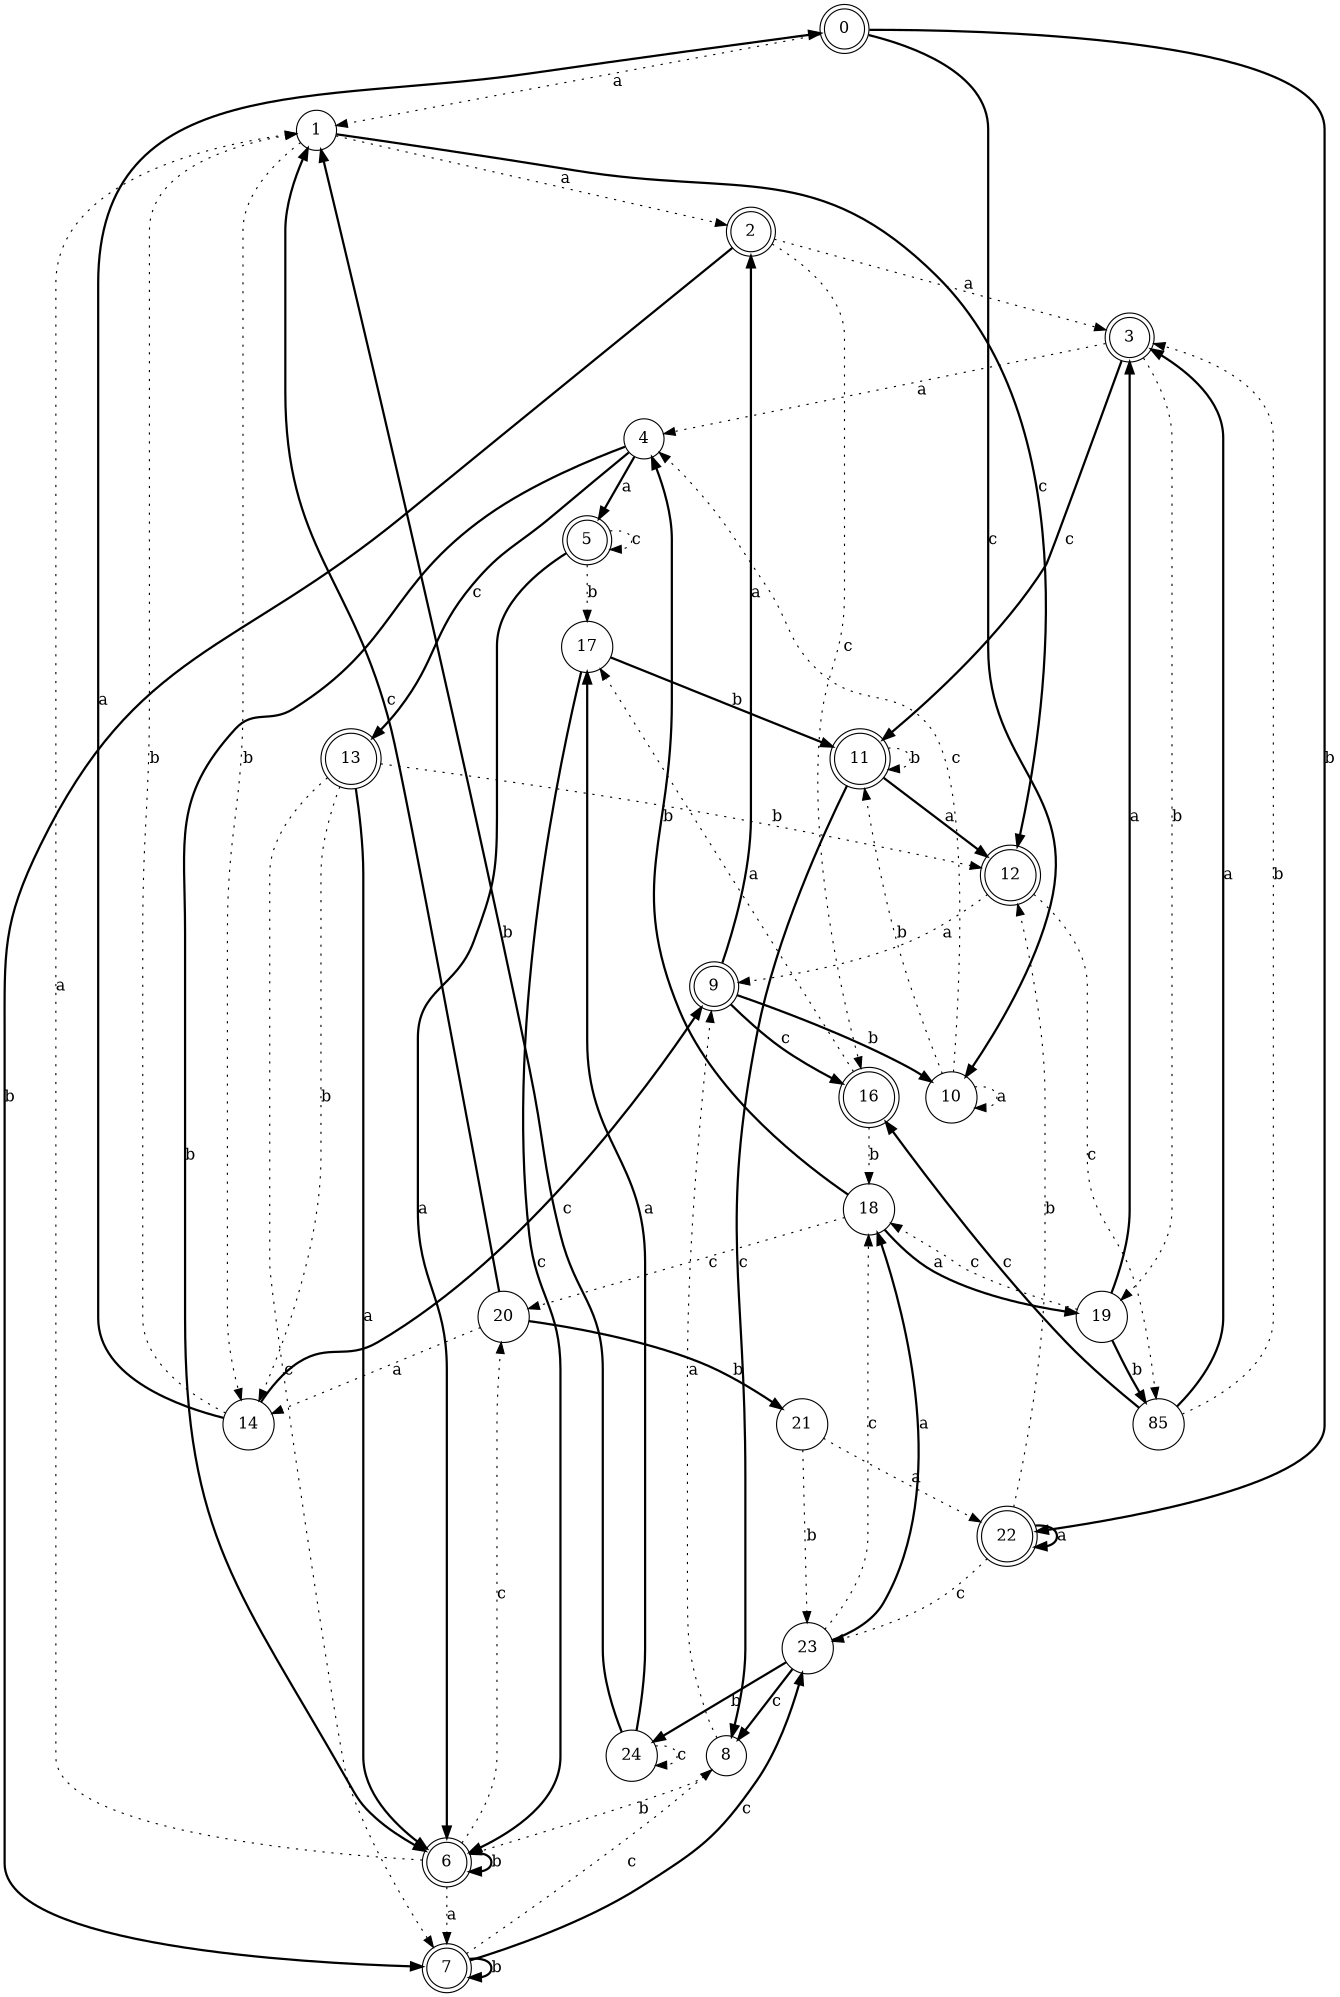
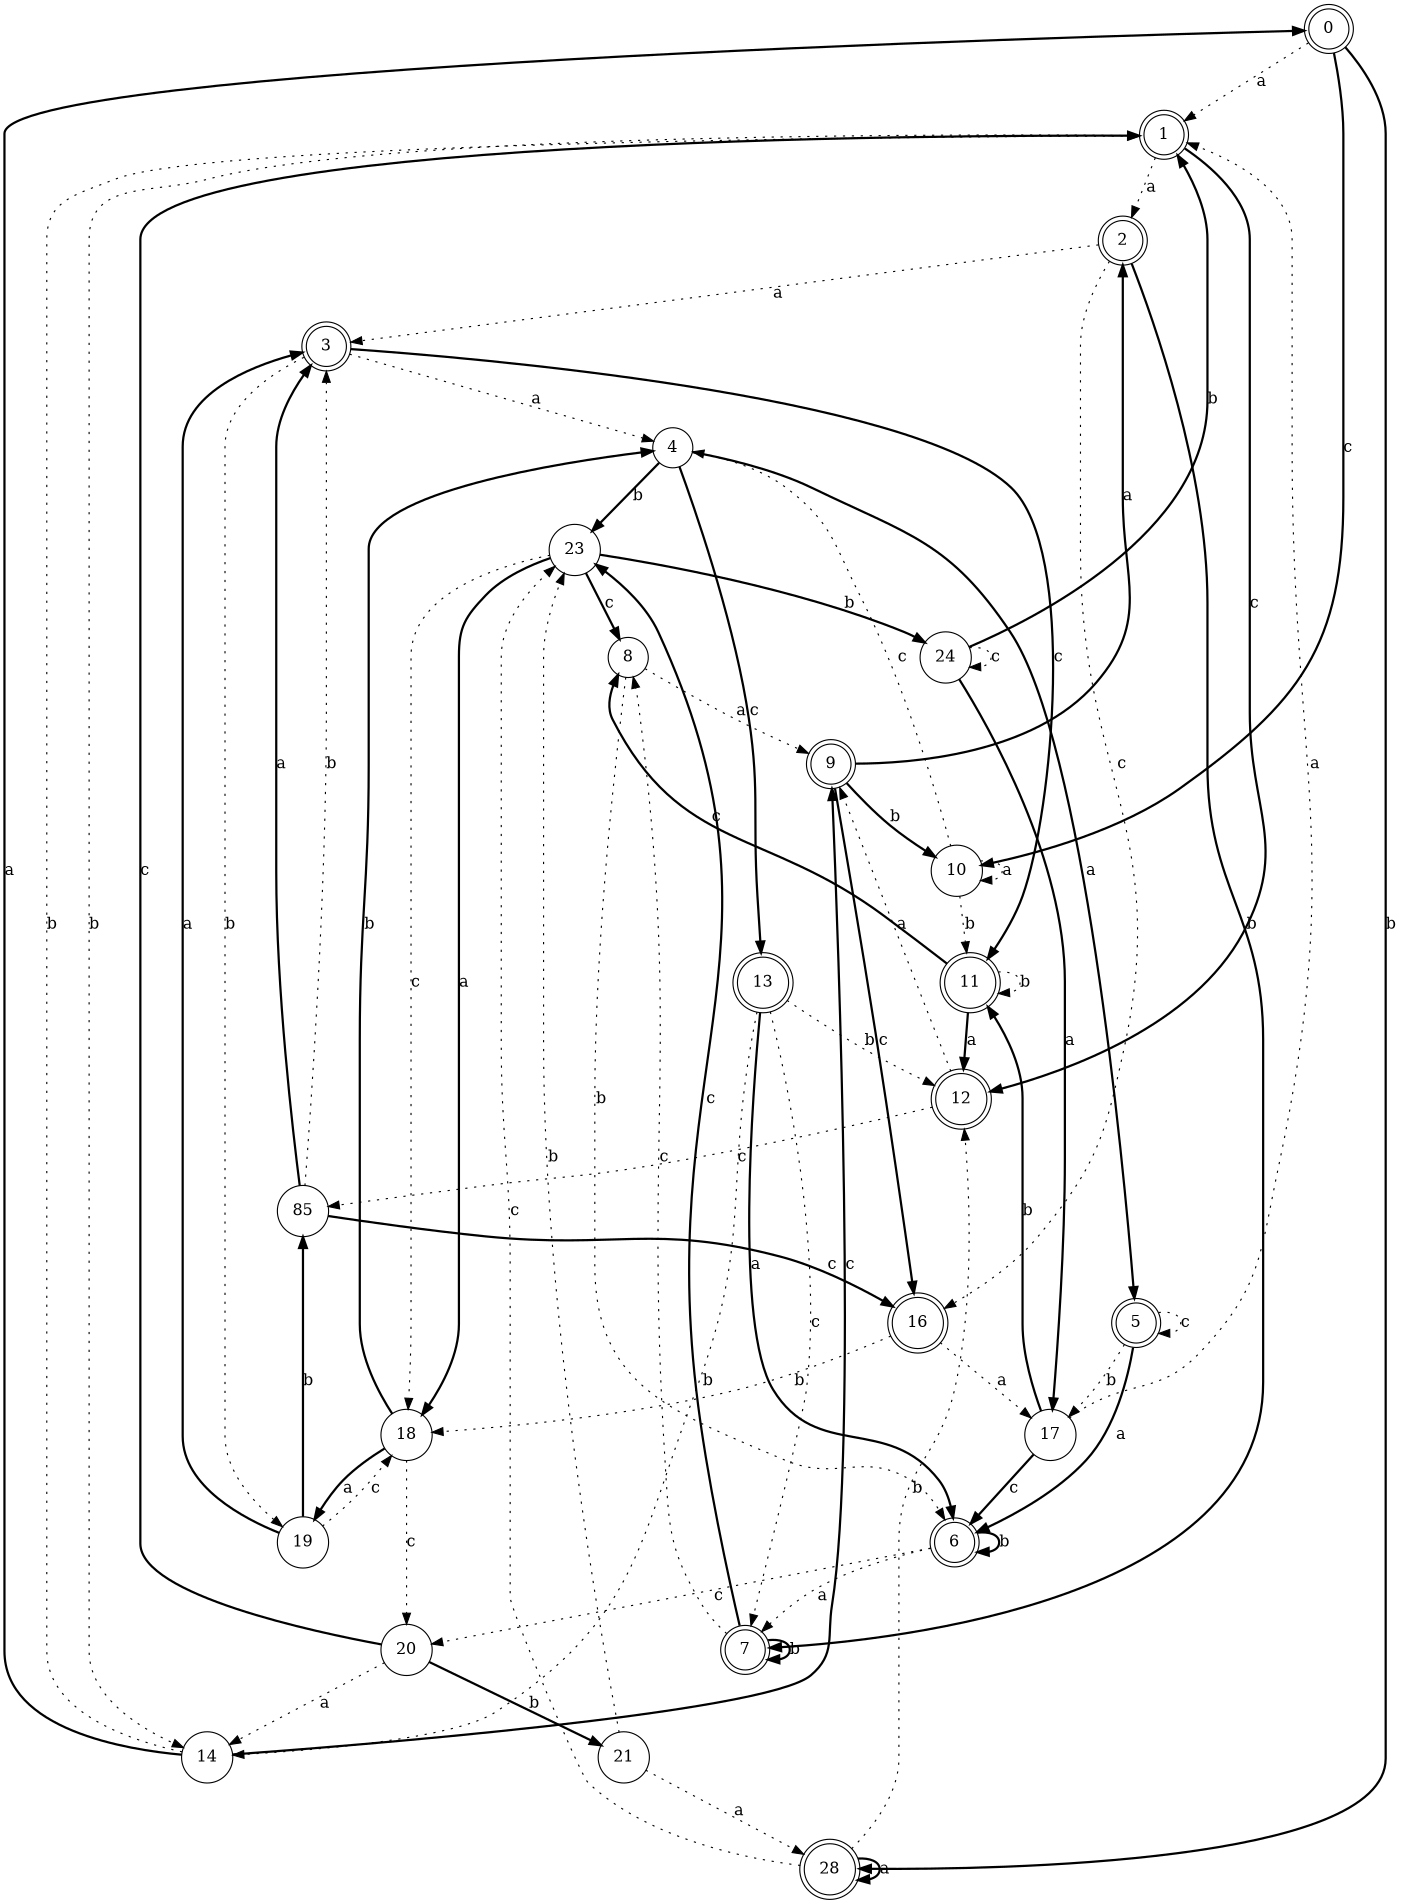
node "1": shape circle -> doublecircle
edge "4" -> "6": now "4" -> "23"
edge "6" -> "1": now "17" -> "1"
node "22": label "22" -> "28"
